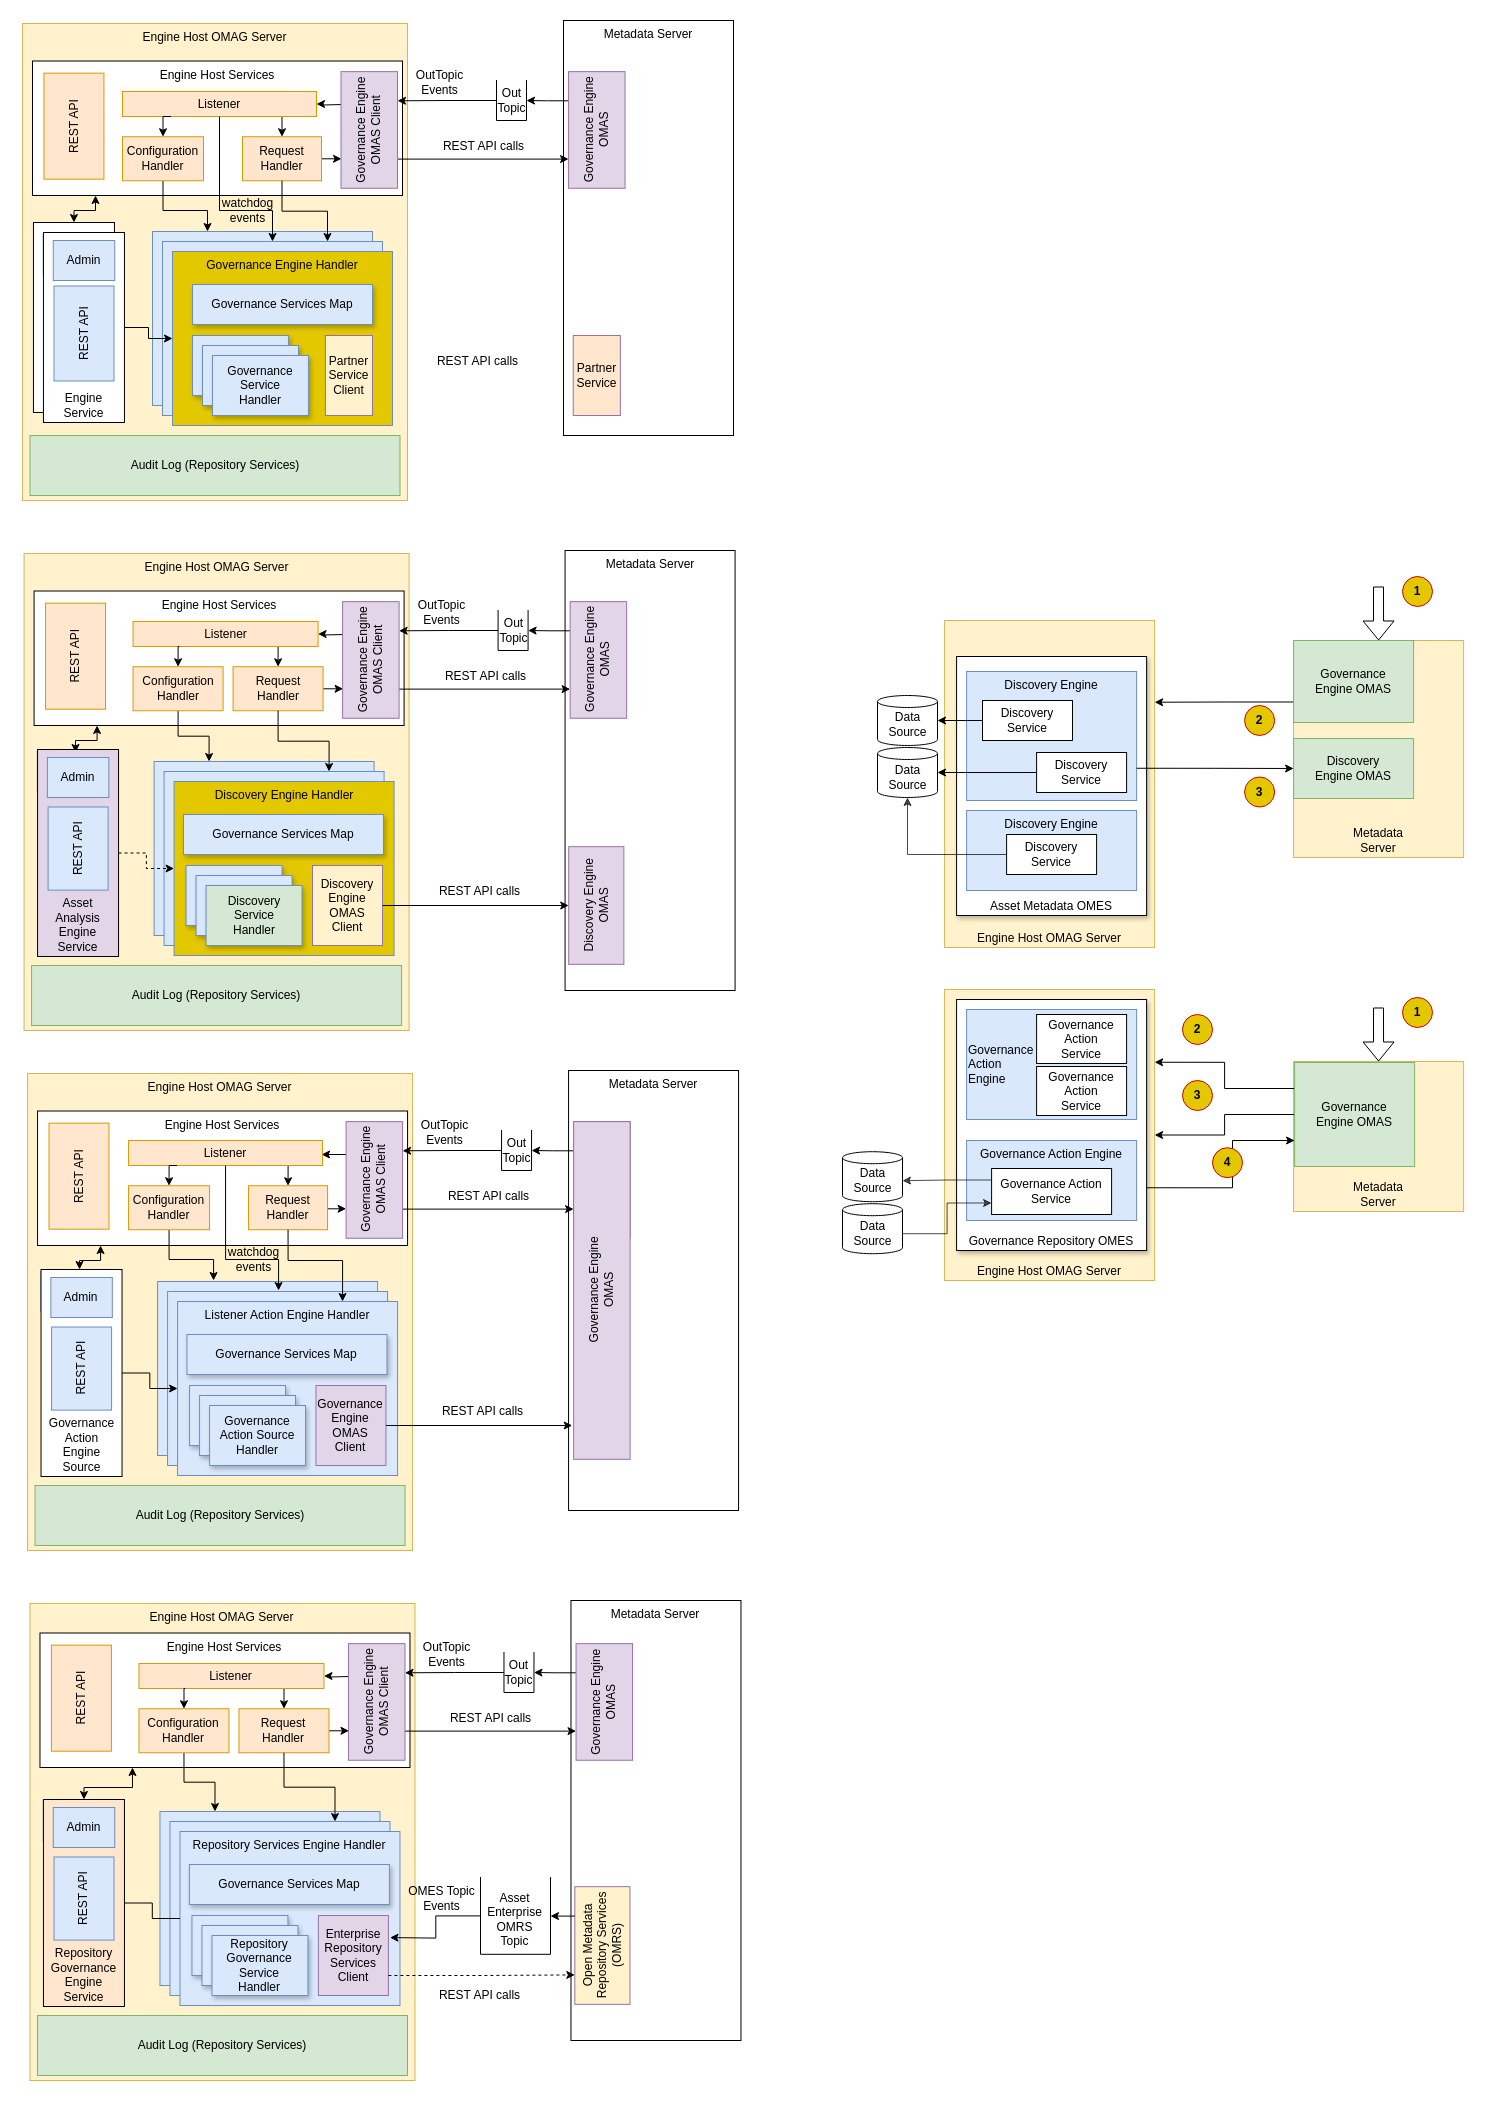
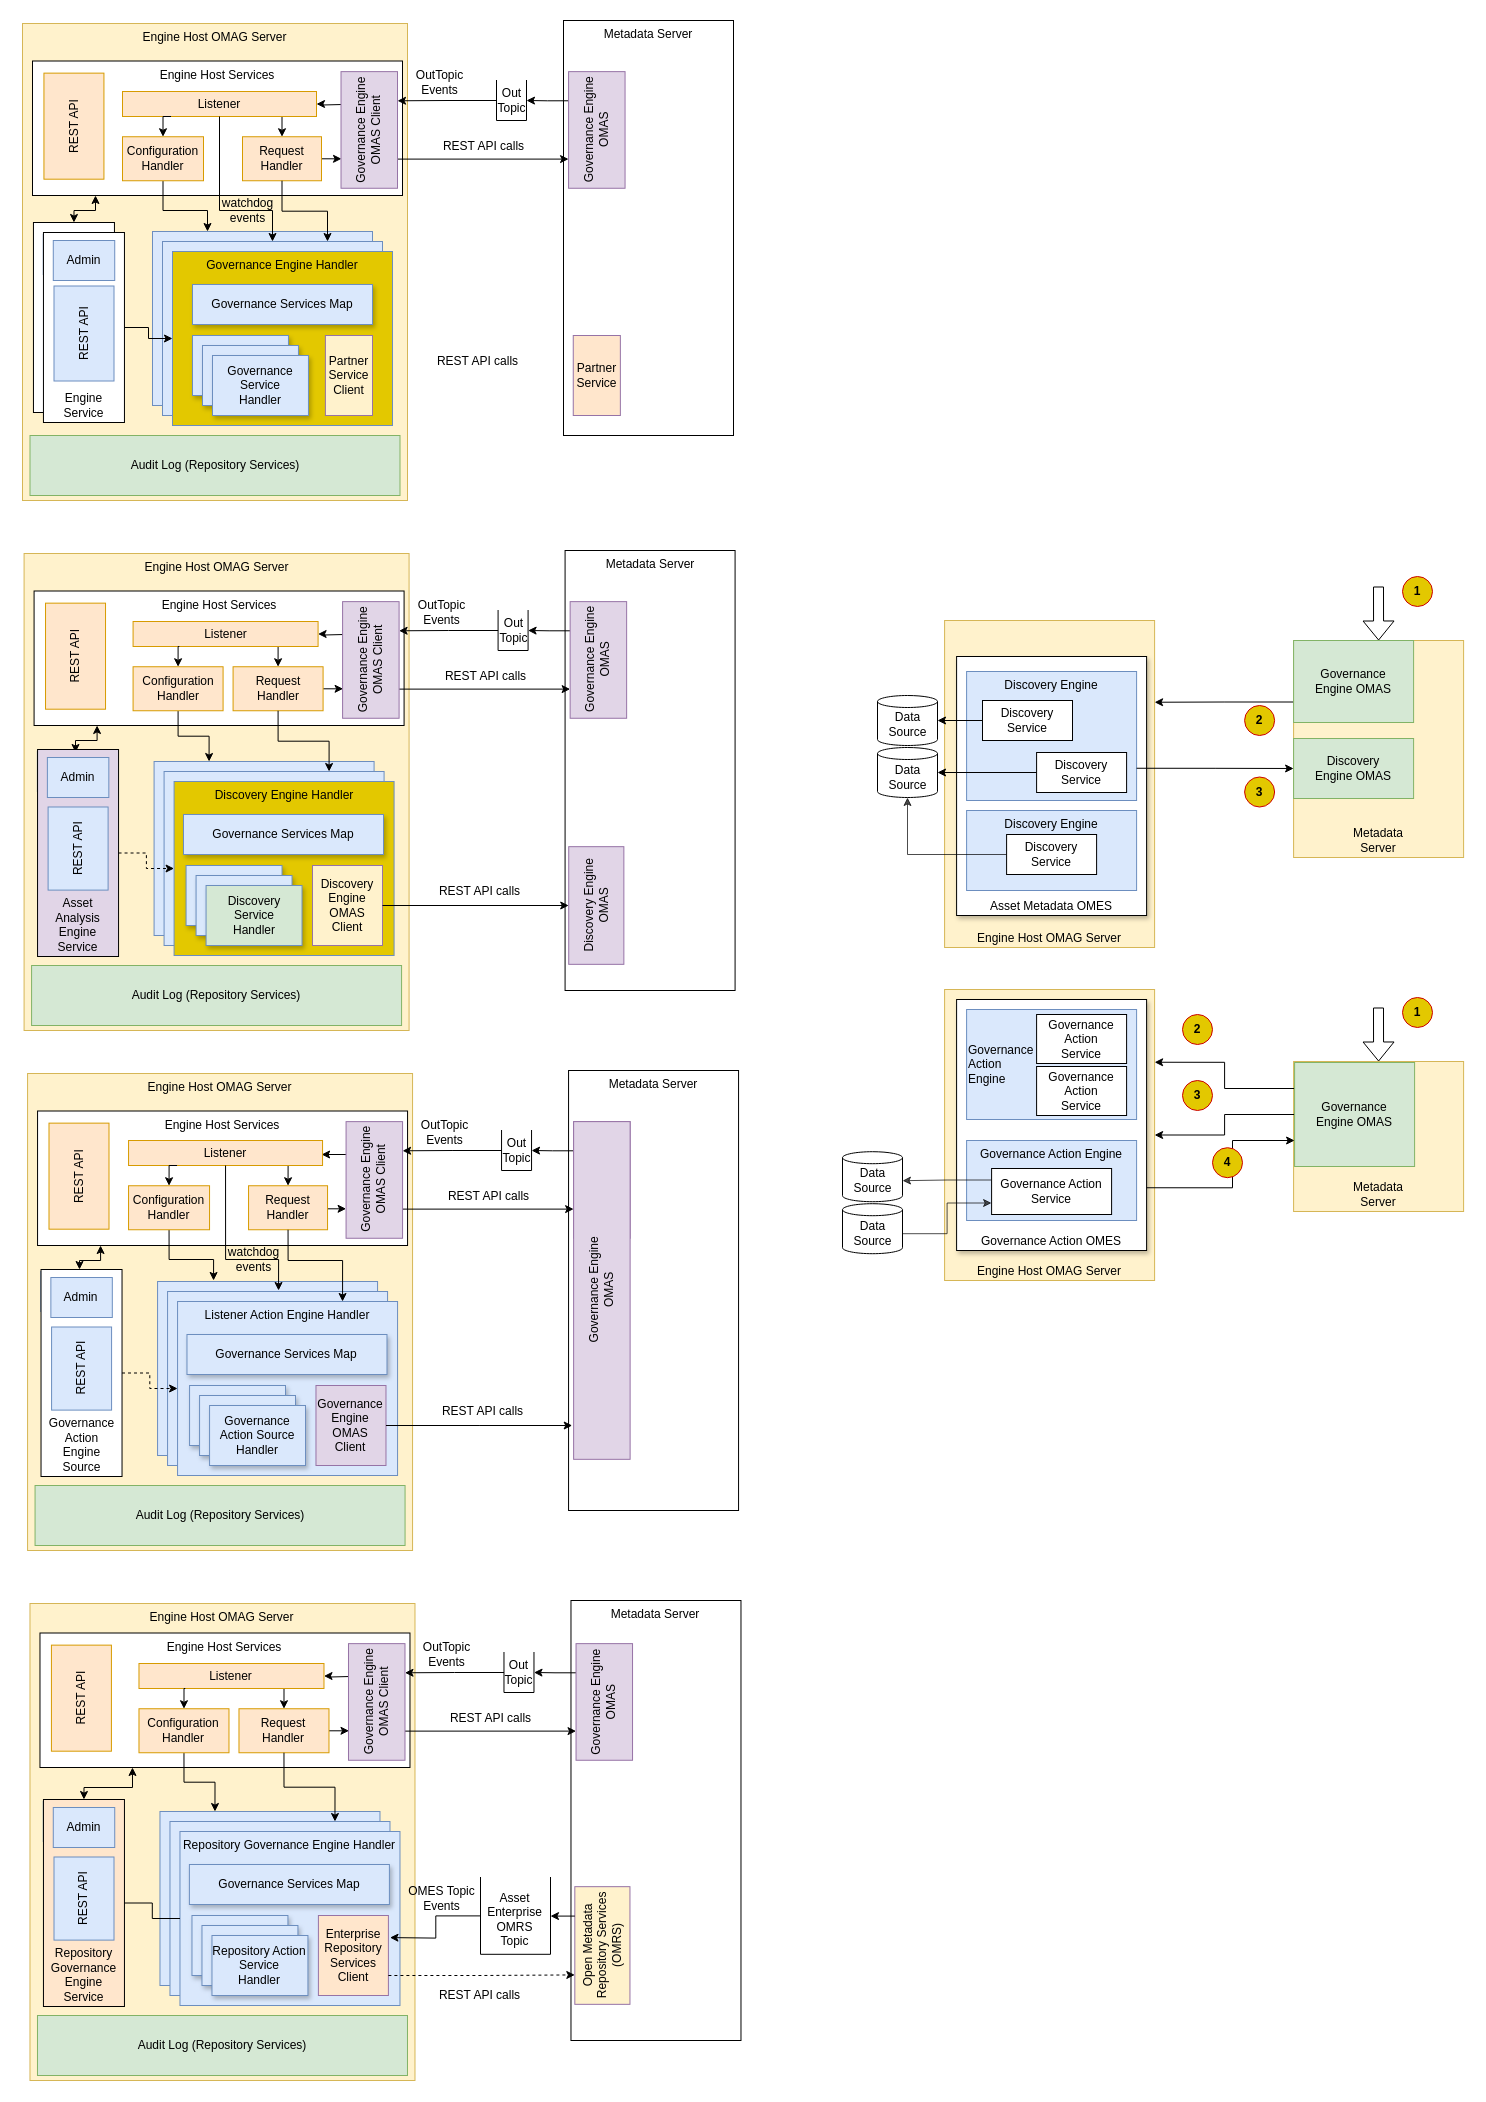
node "Governance Repository OMES": label "Governance Repository OMES" -> "Governance Action OMES"
edge "Governance Action Engine Source" -> "Listener Action Engine Handler": style solid -> dashed
node "Repository Services Engine Handler": label "Repository Services Engine Handler" -> "Repository Governance Engine Handler"
node "Enterprise Repository Services Client": fillcolor #e1d5e7 -> #ffe6cc
node "Repository Governance Service Handler": label "Repository Governance Service Handler" -> "Repository Action Service Handler"
